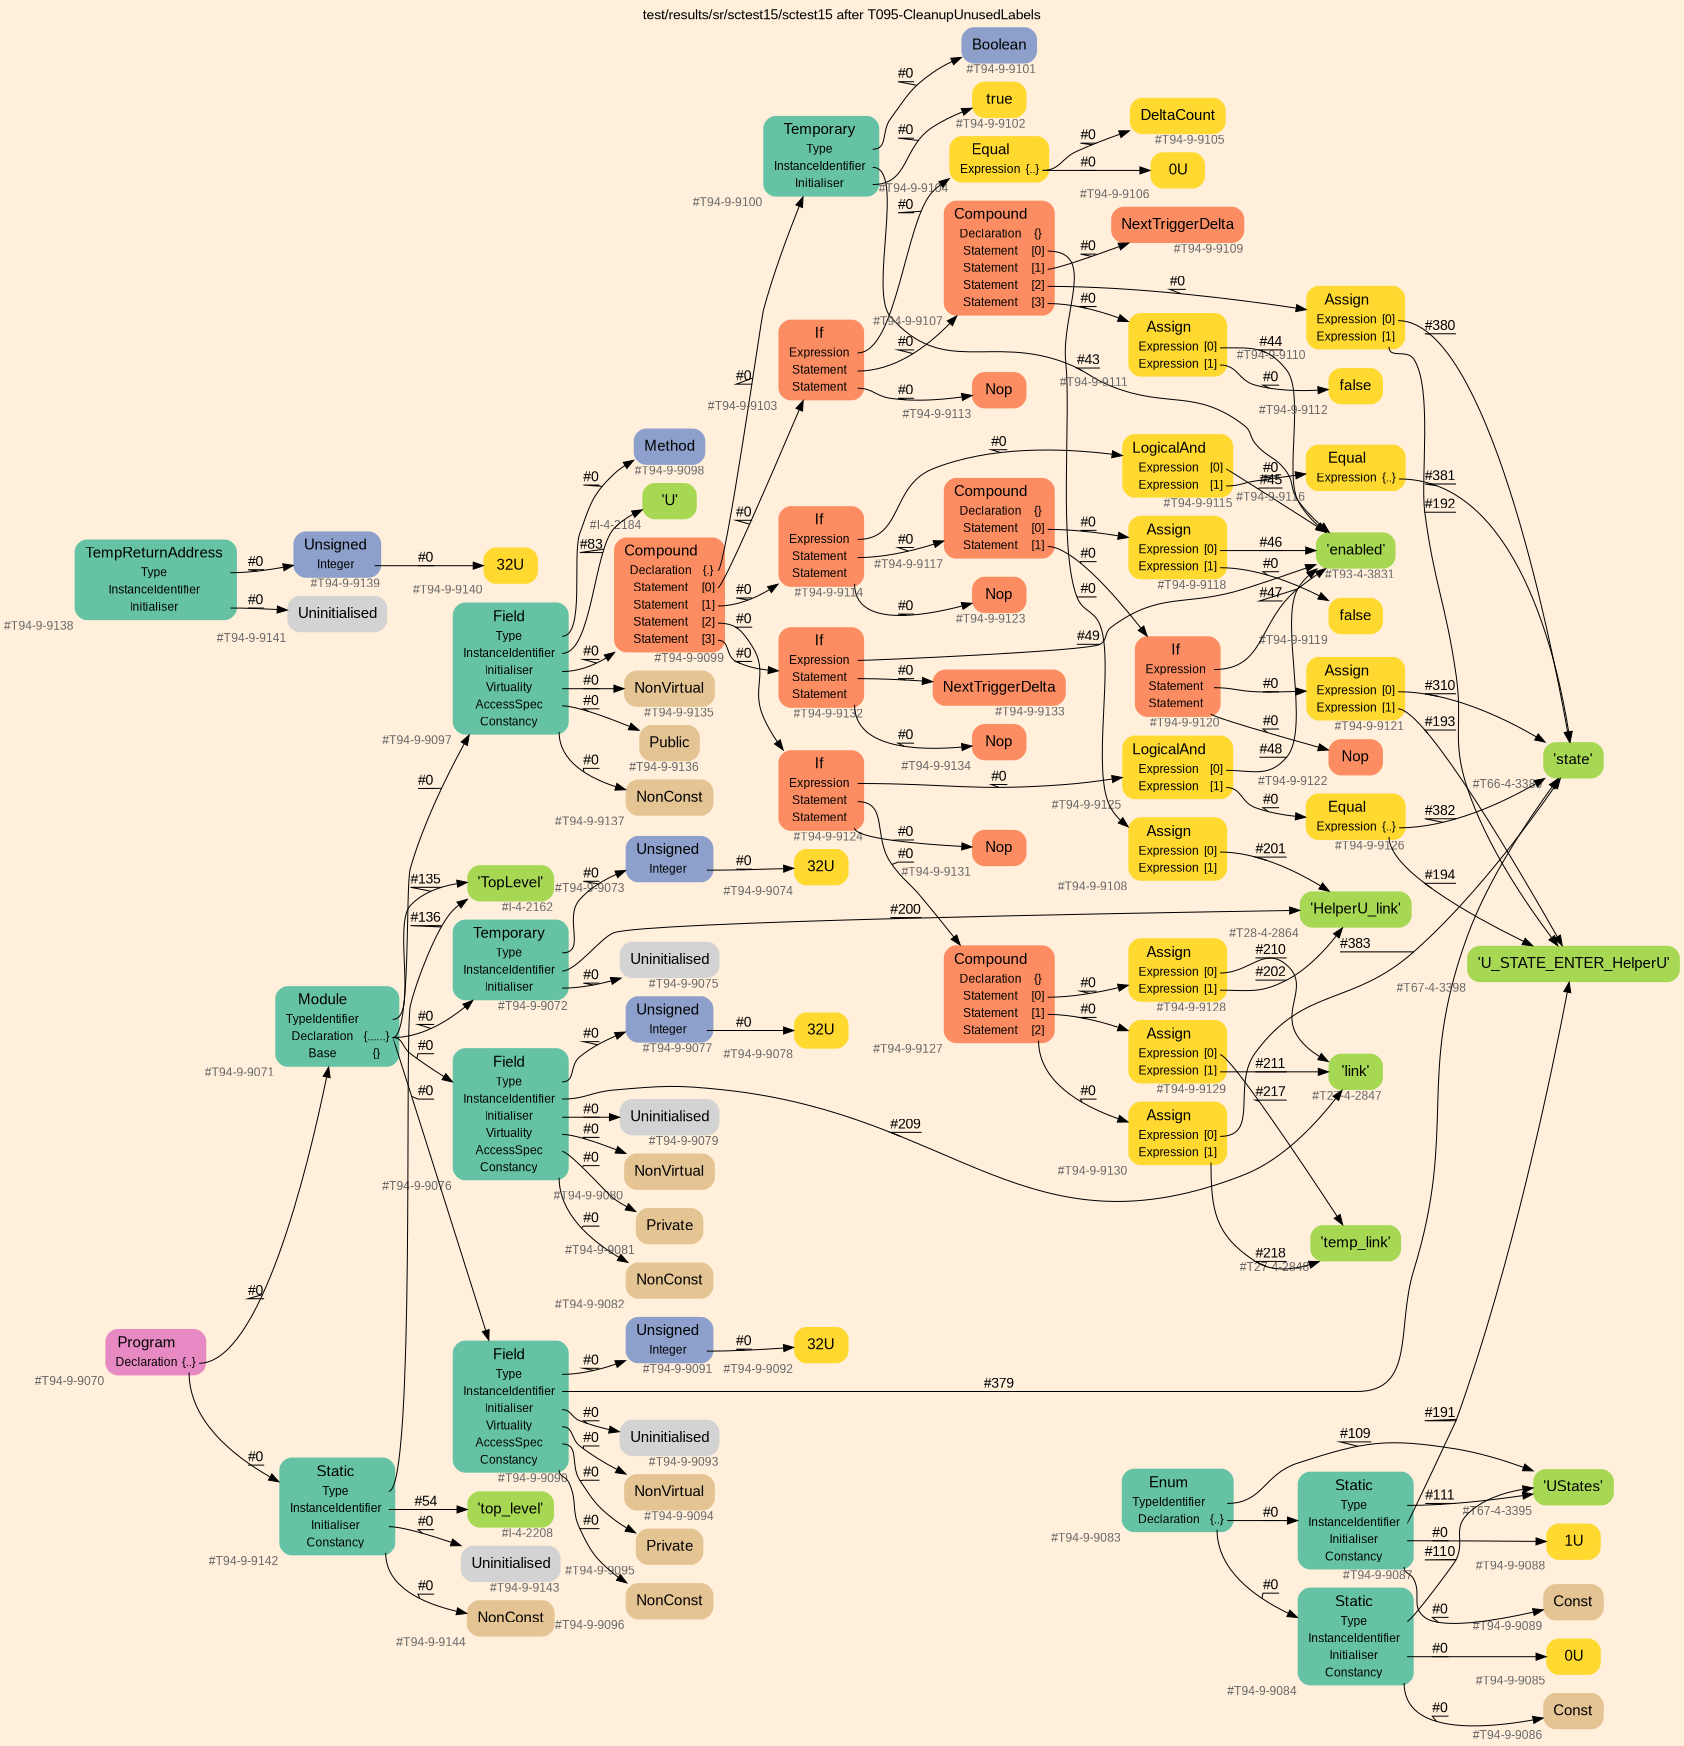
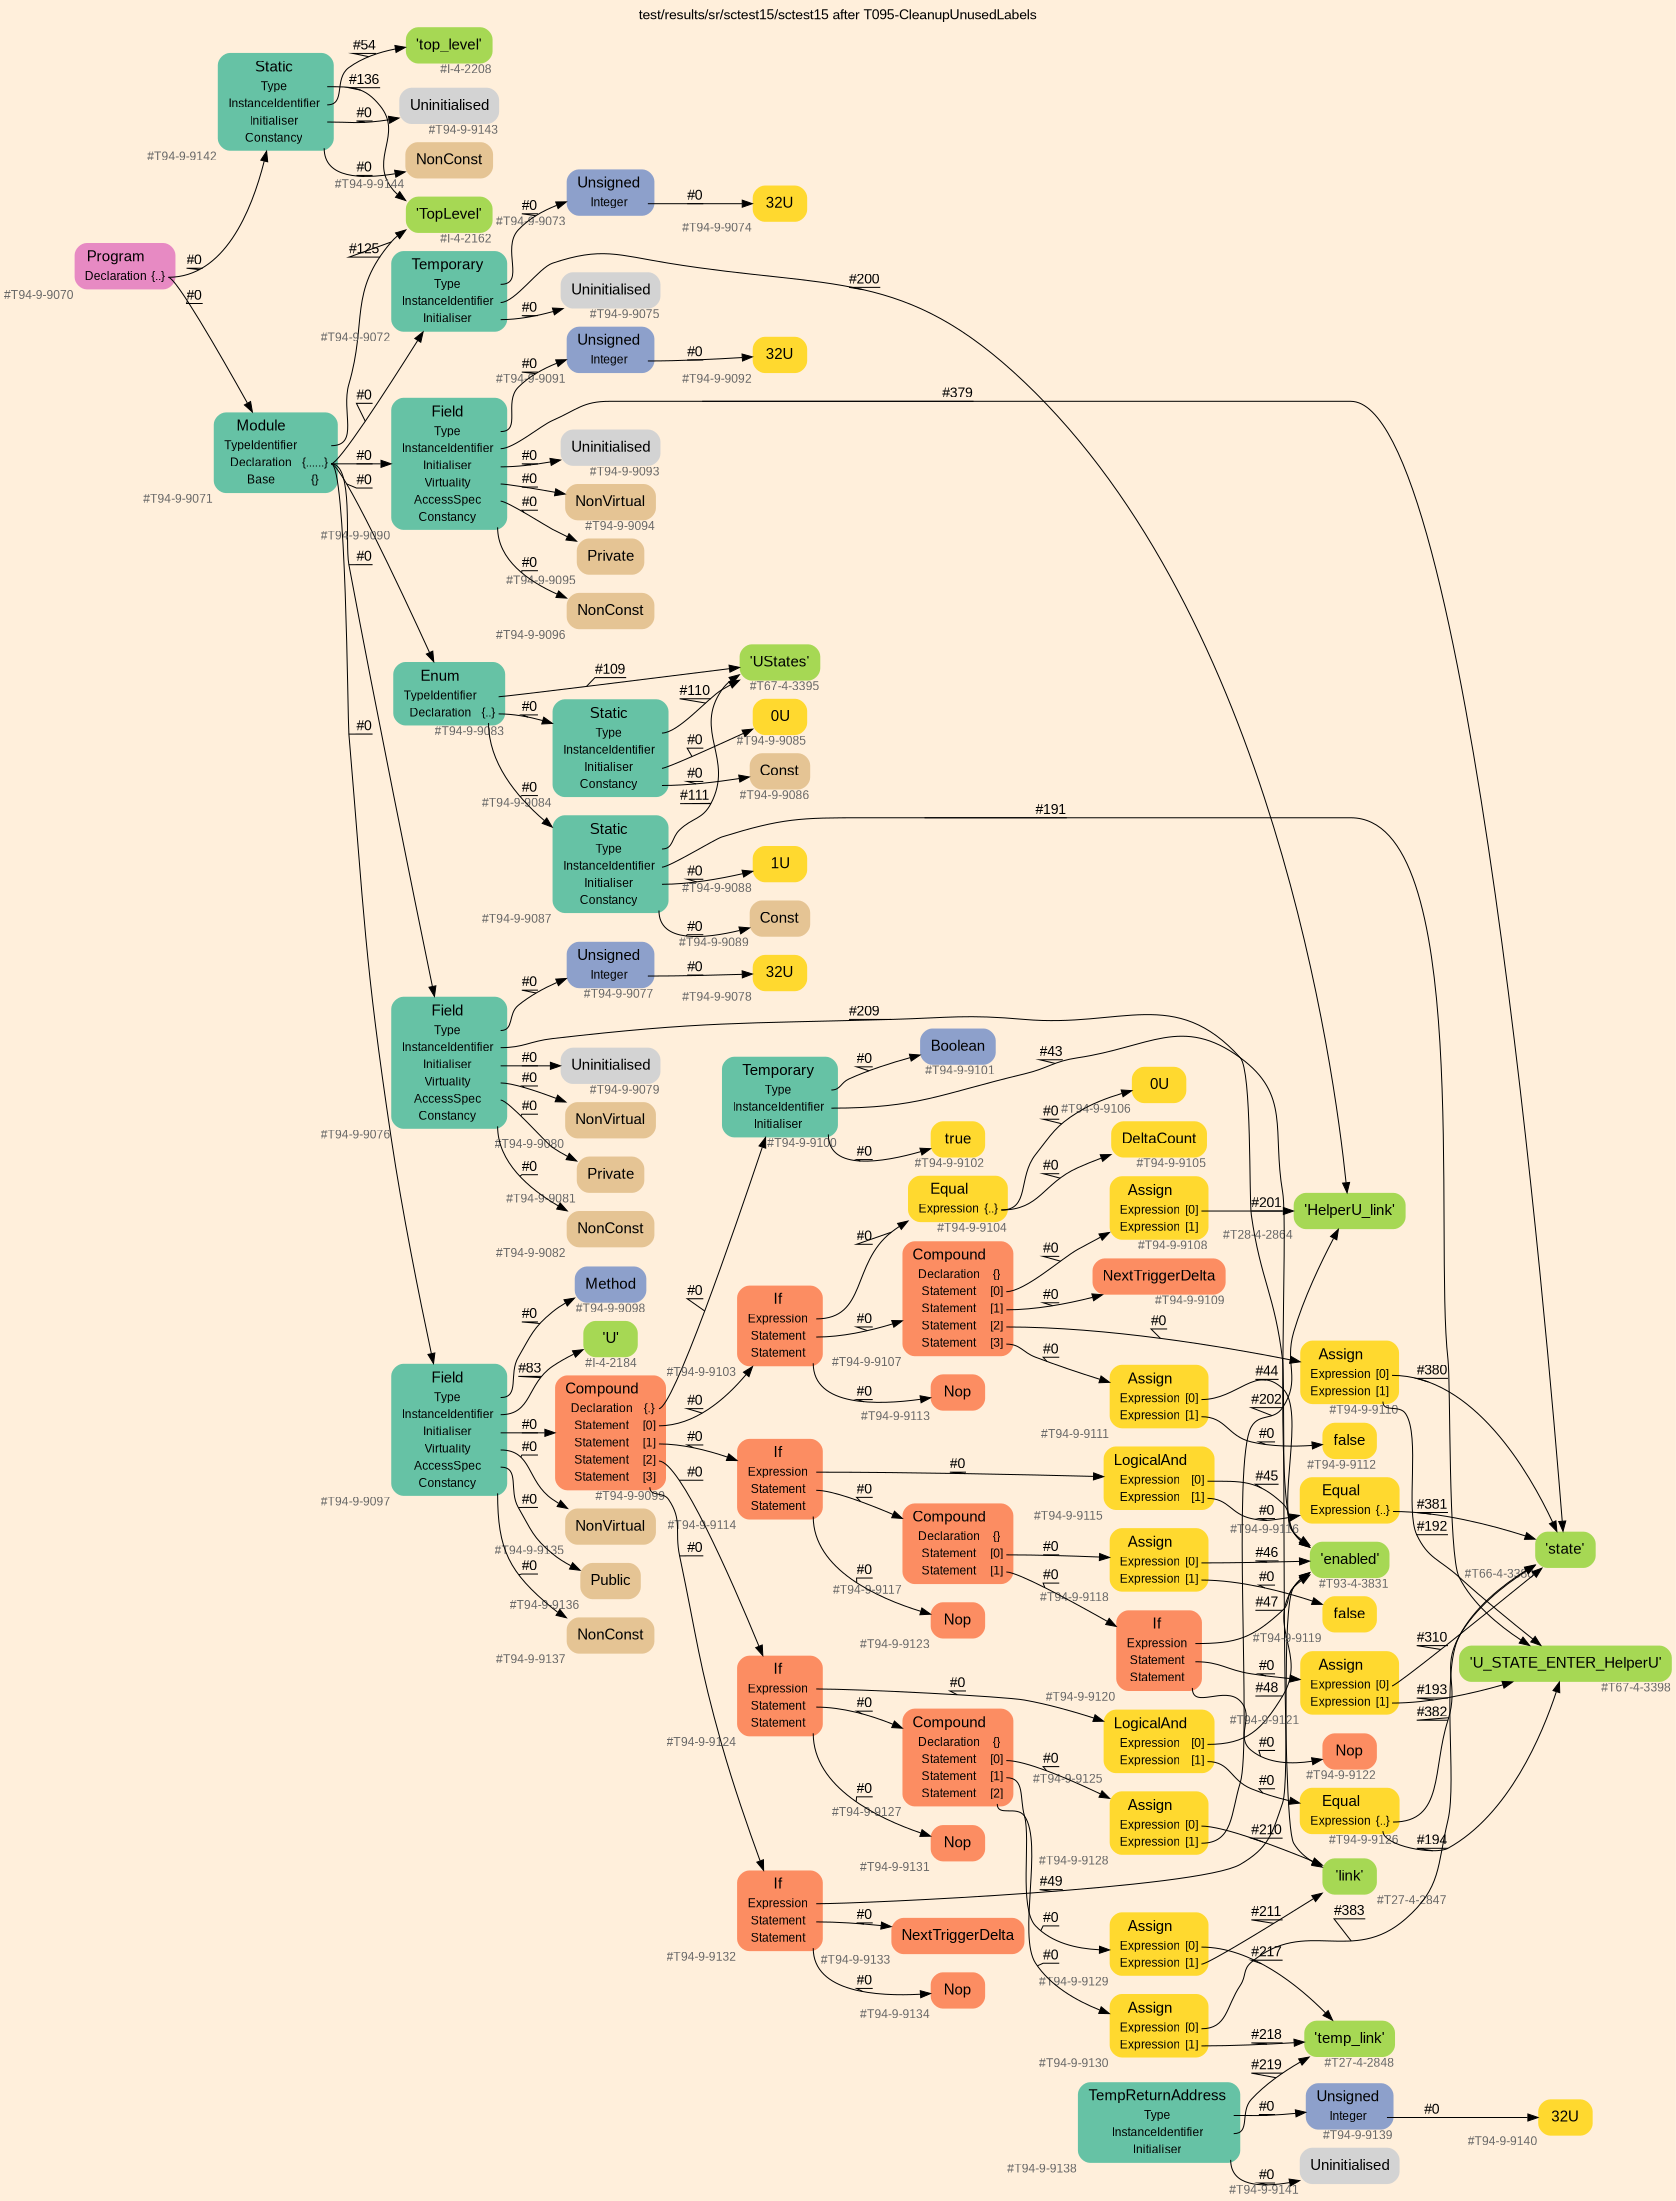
edge "Module" -> "Enum": added, label "#0"
edge "Module" -> "'TopLevel'": label "#135" -> "#125"
edge "TempReturnAddress" -> "'temp_link'": added, label "#219"
